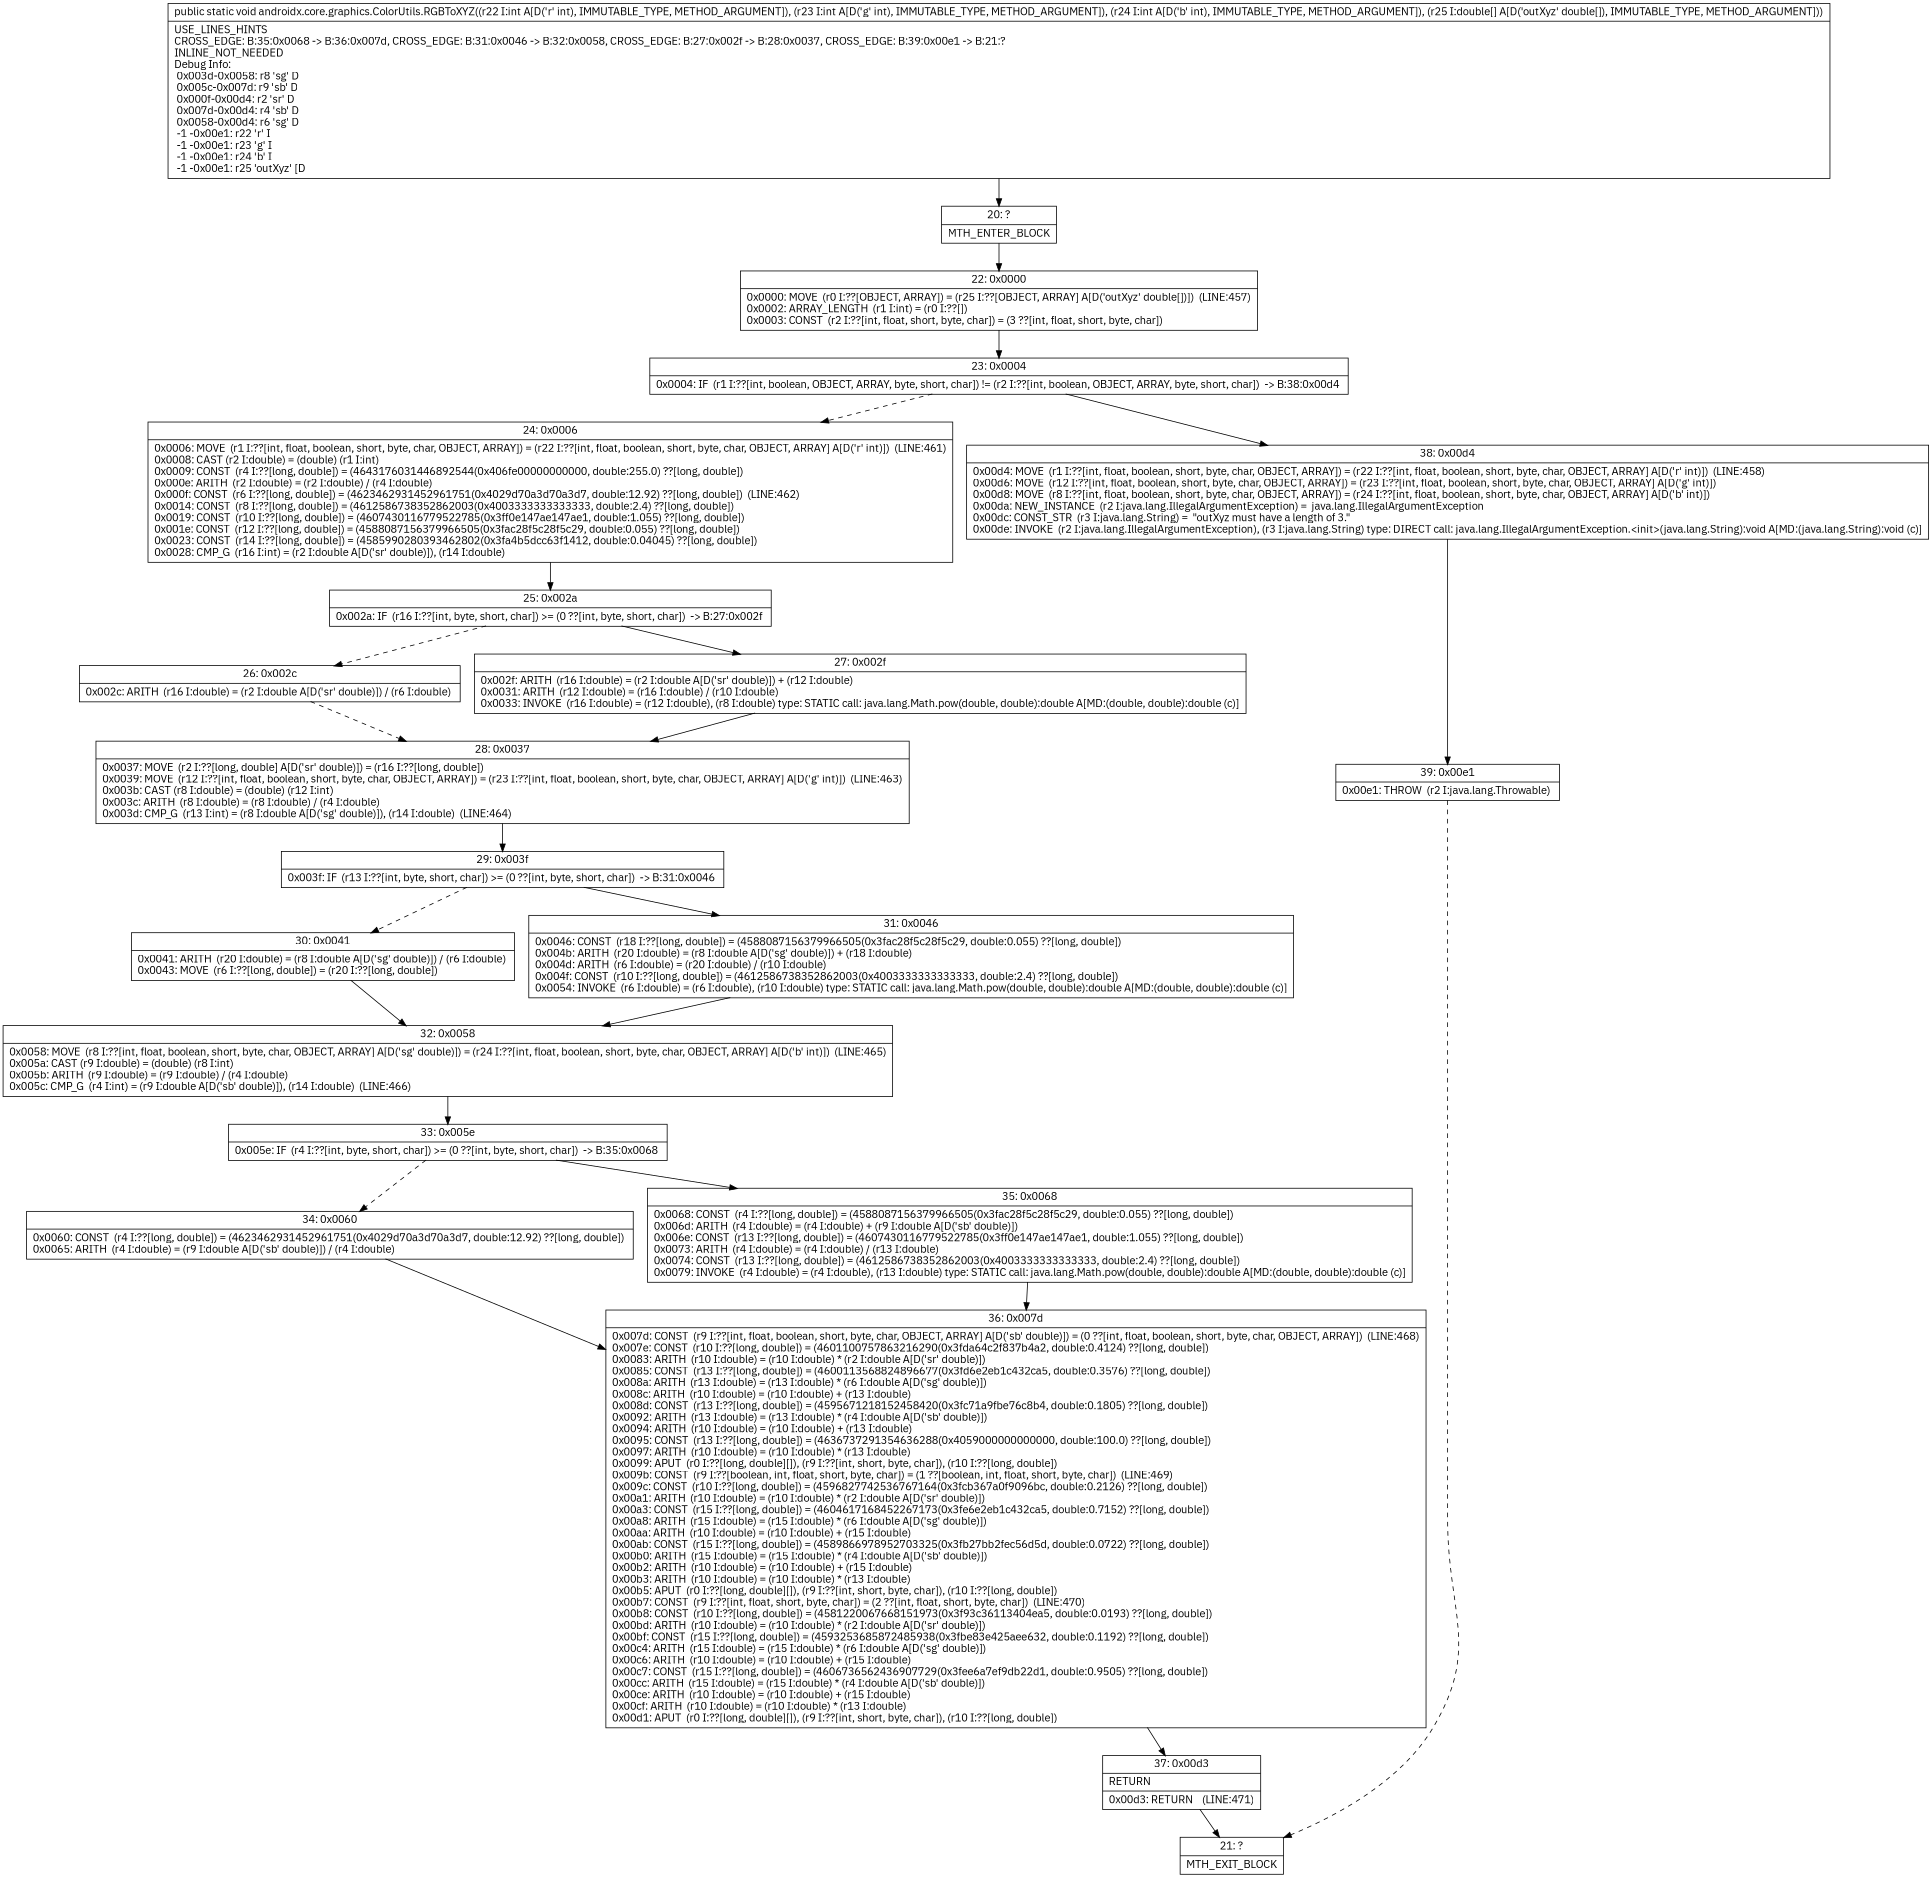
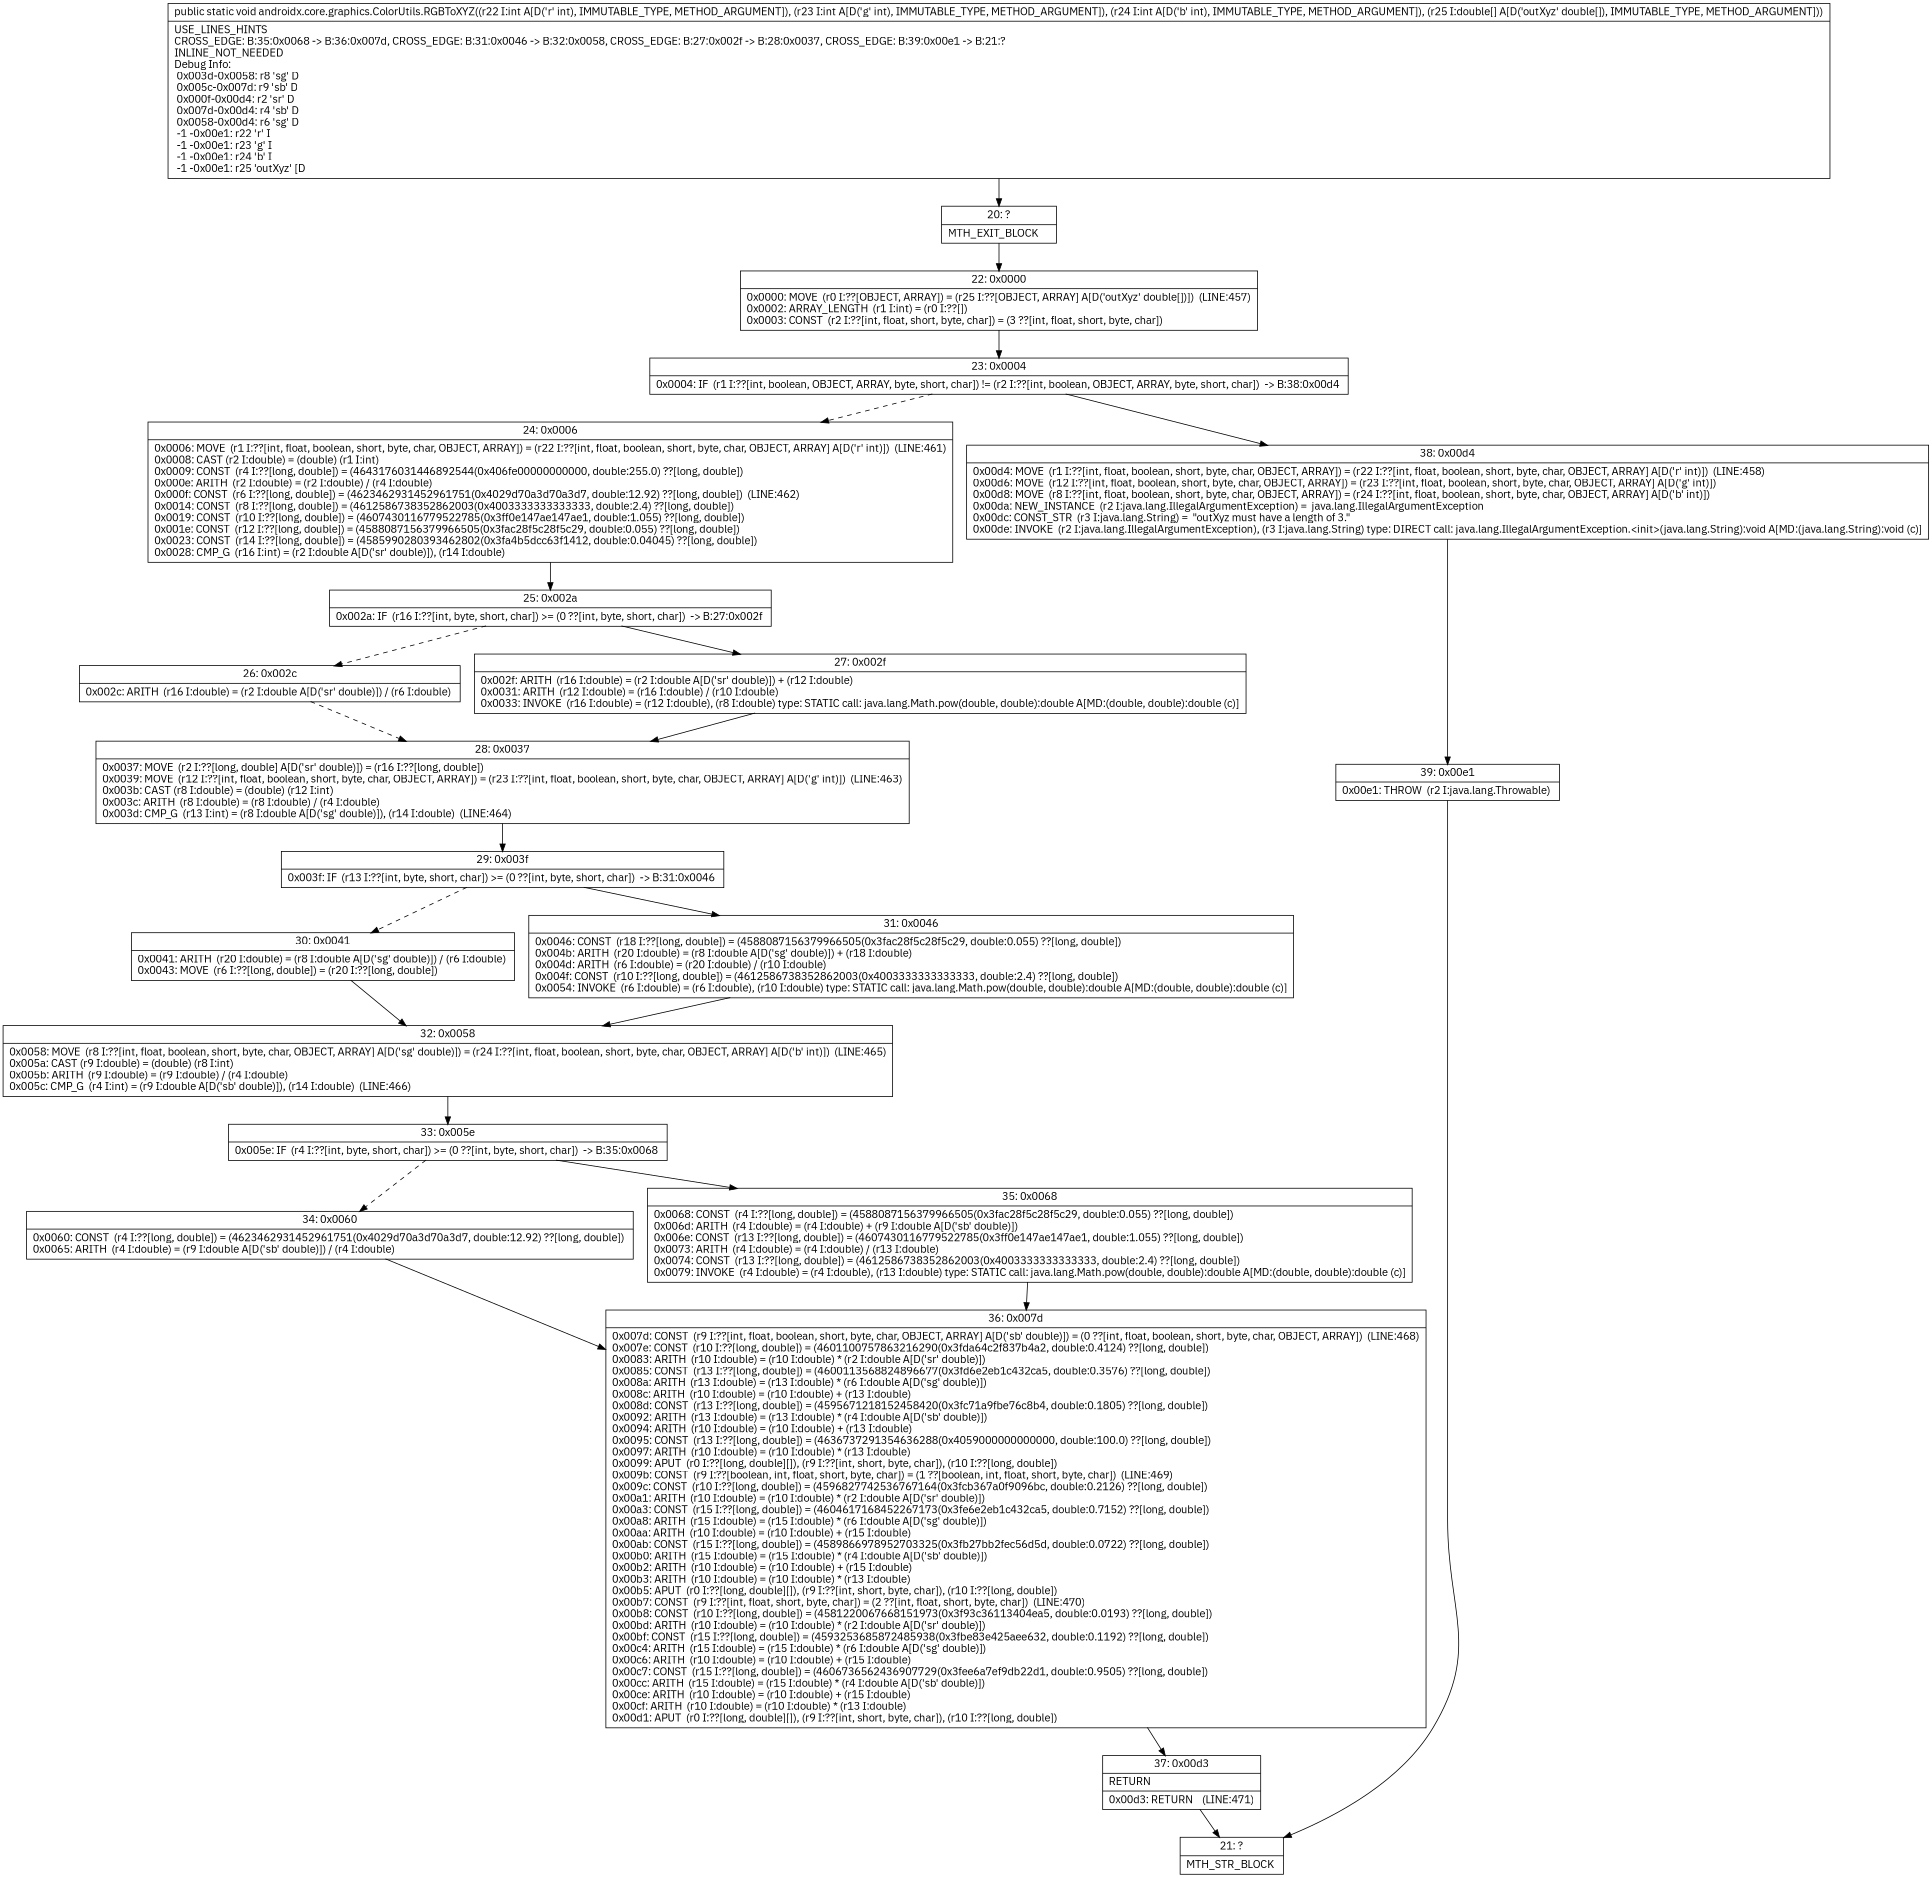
node "20: ?": text "MTH_ENTER_BLOCK" -> "MTH_EXIT_BLOCK"
edge "39: 0x00e1" -> "21: ?": style dashed -> solid
node "21: ?": text "MTH_EXIT_BLOCK" -> "MTH_STR_BLOCK"
